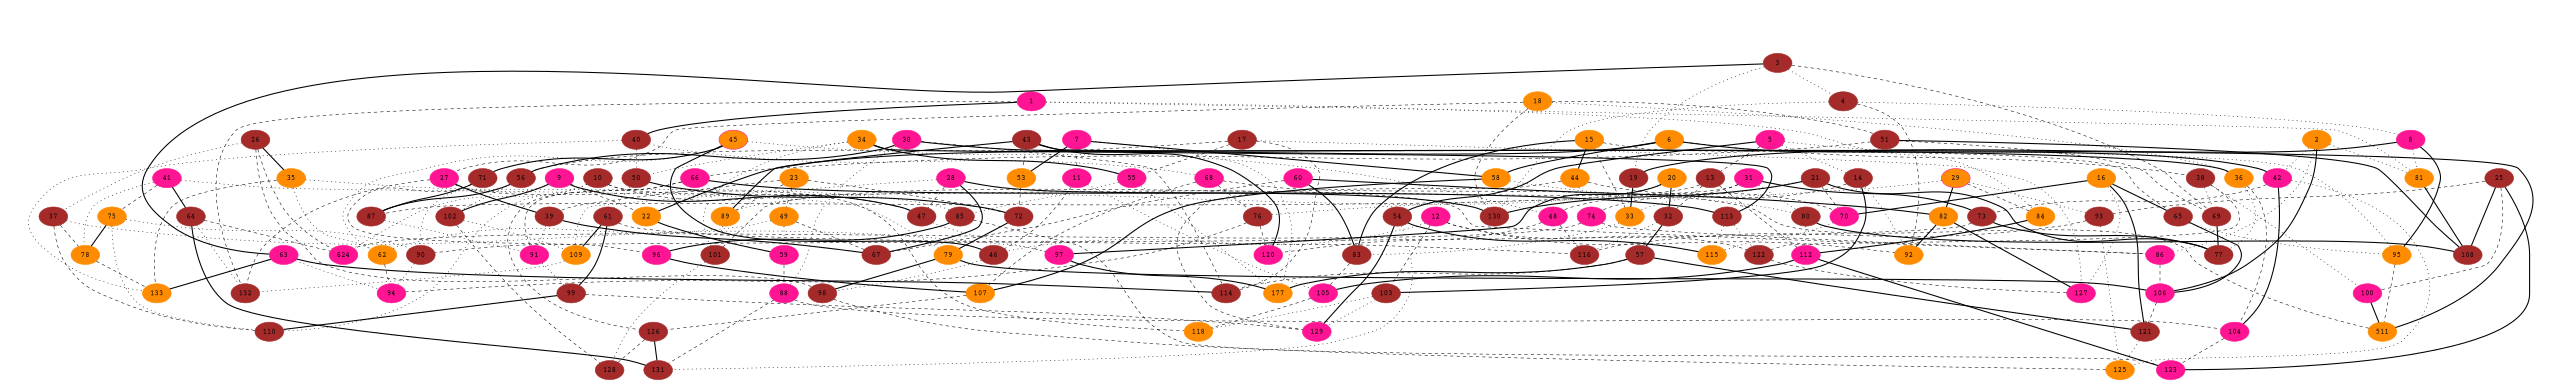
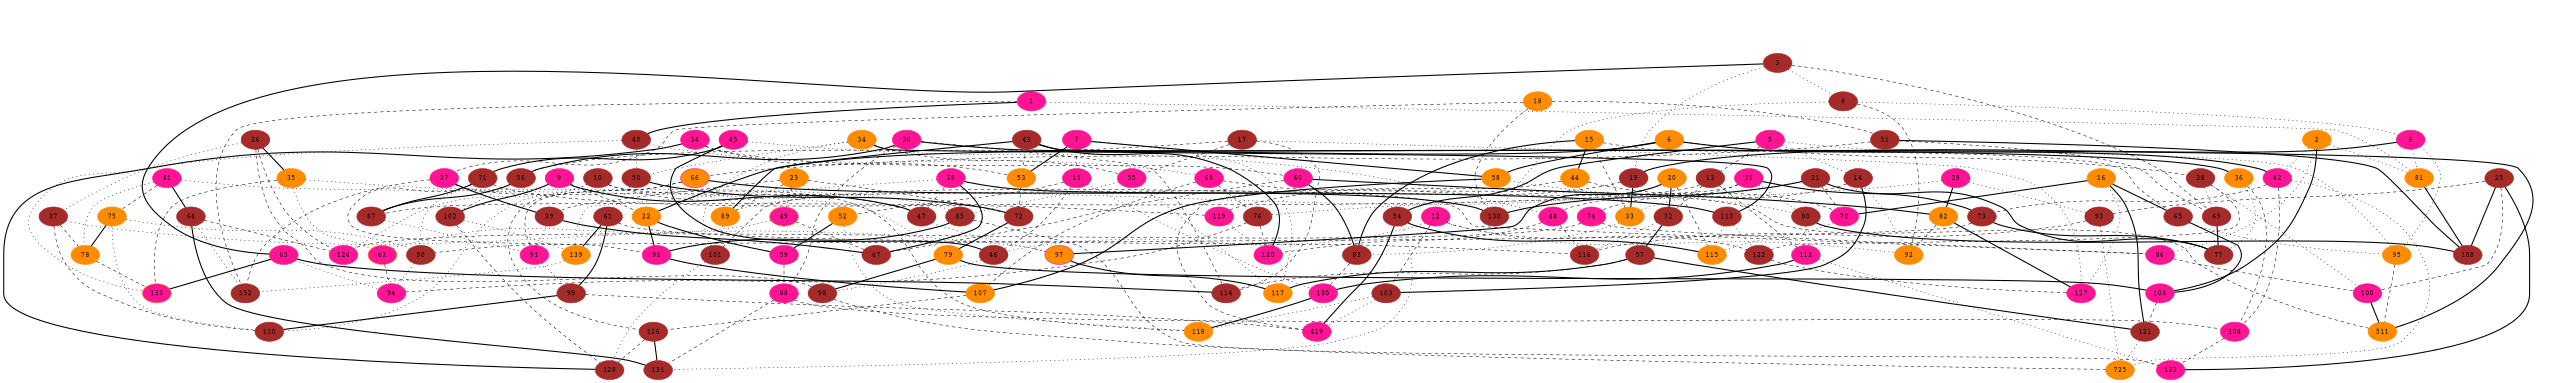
edge "18" -- "36": removed
node "24": added
node "45": fillcolor darkorange -> deeppink
edge "45" -- "62": removed
edge "34" -- "55": style bold -> dashed
node "66": fillcolor deeppink -> darkorange
node "29": fillcolor darkorange -> deeppink
edge "8" -- "95": style bold -> dotted
edge "30" -- "88": style dotted -> dashed
edge "20" -- "115": added
node "49": fillcolor darkorange -> deeppink
node "52": added
node "119": added
node "84": removed
edge "82" -- "92": style bold -> dashed
edge "22" -- "96": added
edge "12" -- "92": style dashed -> dotted
node "624": label "624" -> "124"
node "62": fillcolor darkorange -> deeppink
node "109": label "109" -> "139"
node "97": fillcolor deeppink -> darkorange
edge "42" -- "104": style bold -> dashed
edge "86" -- "106": now "86" -- "100"
node "133": fillcolor darkorange -> deeppink
node "177": label "177" -> "117"
edge "112" -- "123": style bold -> dotted
edge "105" -- "118": style dashed -> bold
node "129": label "129" -> "429"
node "125": label "125" -> "725"
